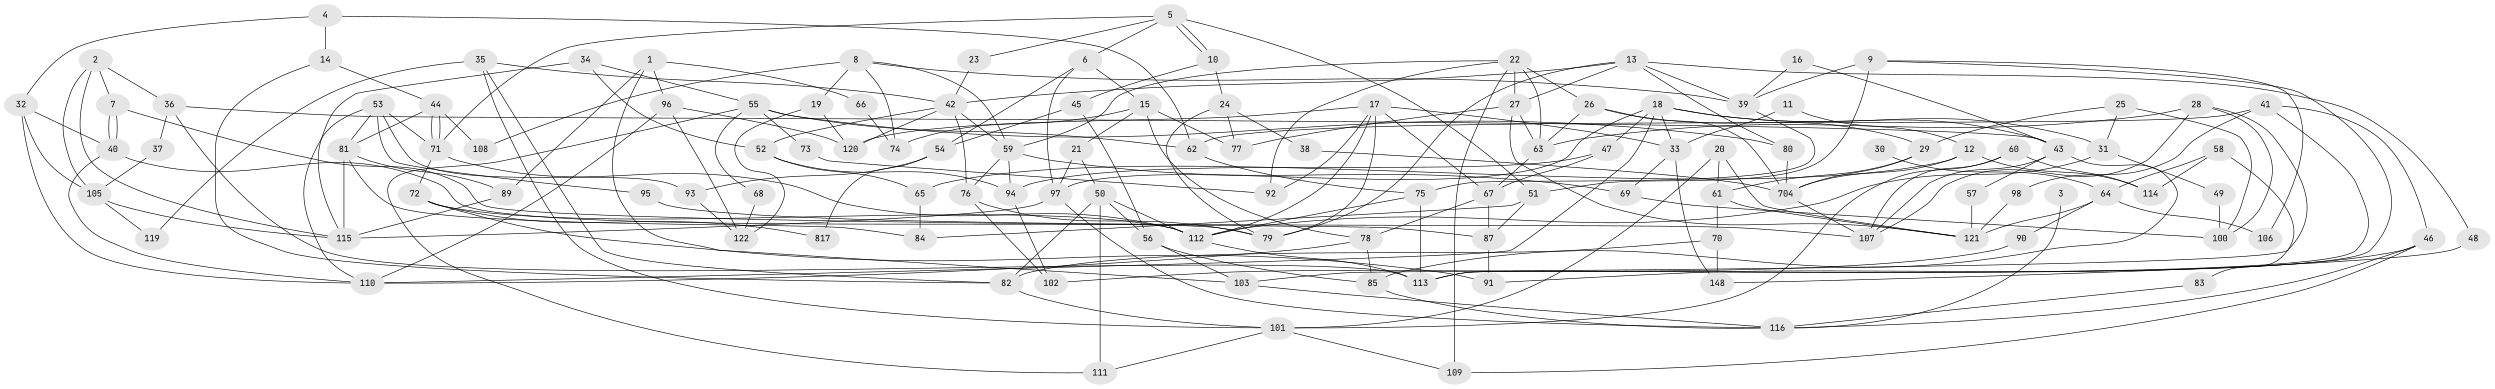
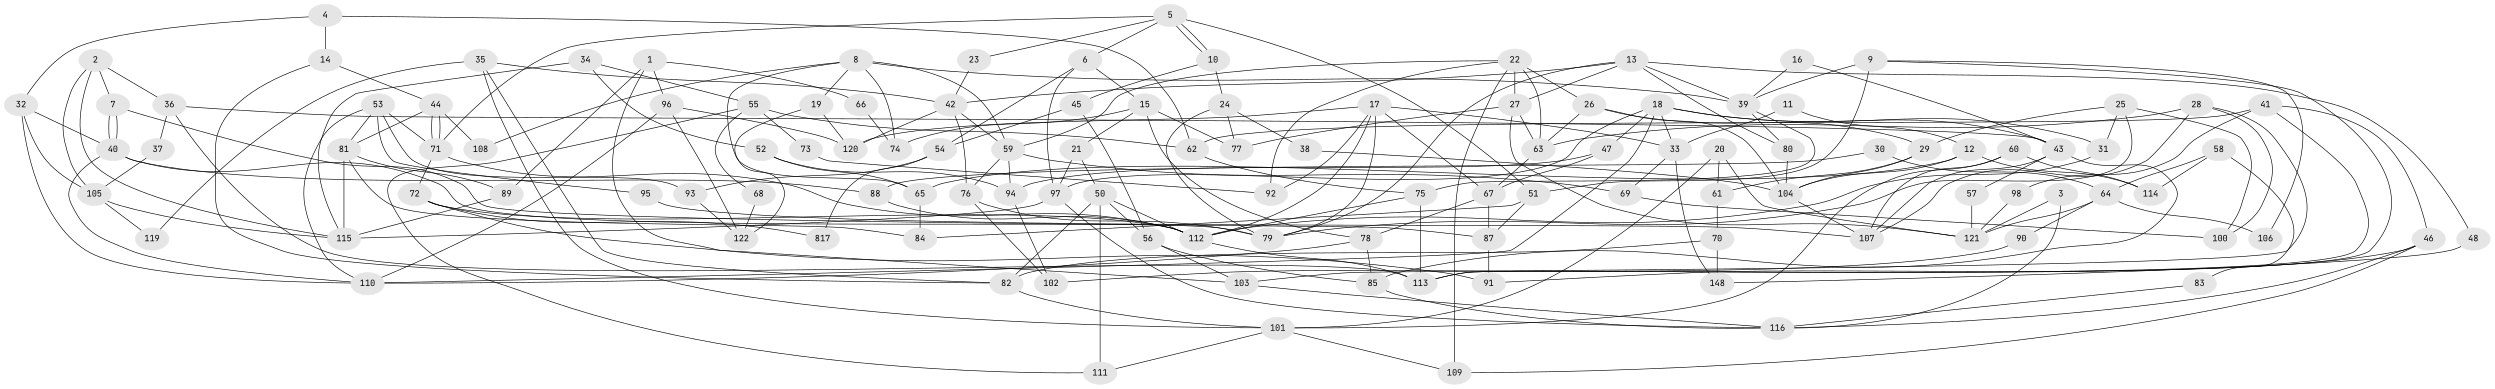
edge "42" -- "52": removed
edge "55" -- "80": now "39" -- "80"
edge "8" -- "65": added
node "88": added
node "704": label "704" -> "104"
node "49": removed
edge "25" -- "79": added
edge "61" -- "121": now "3" -- "121"
